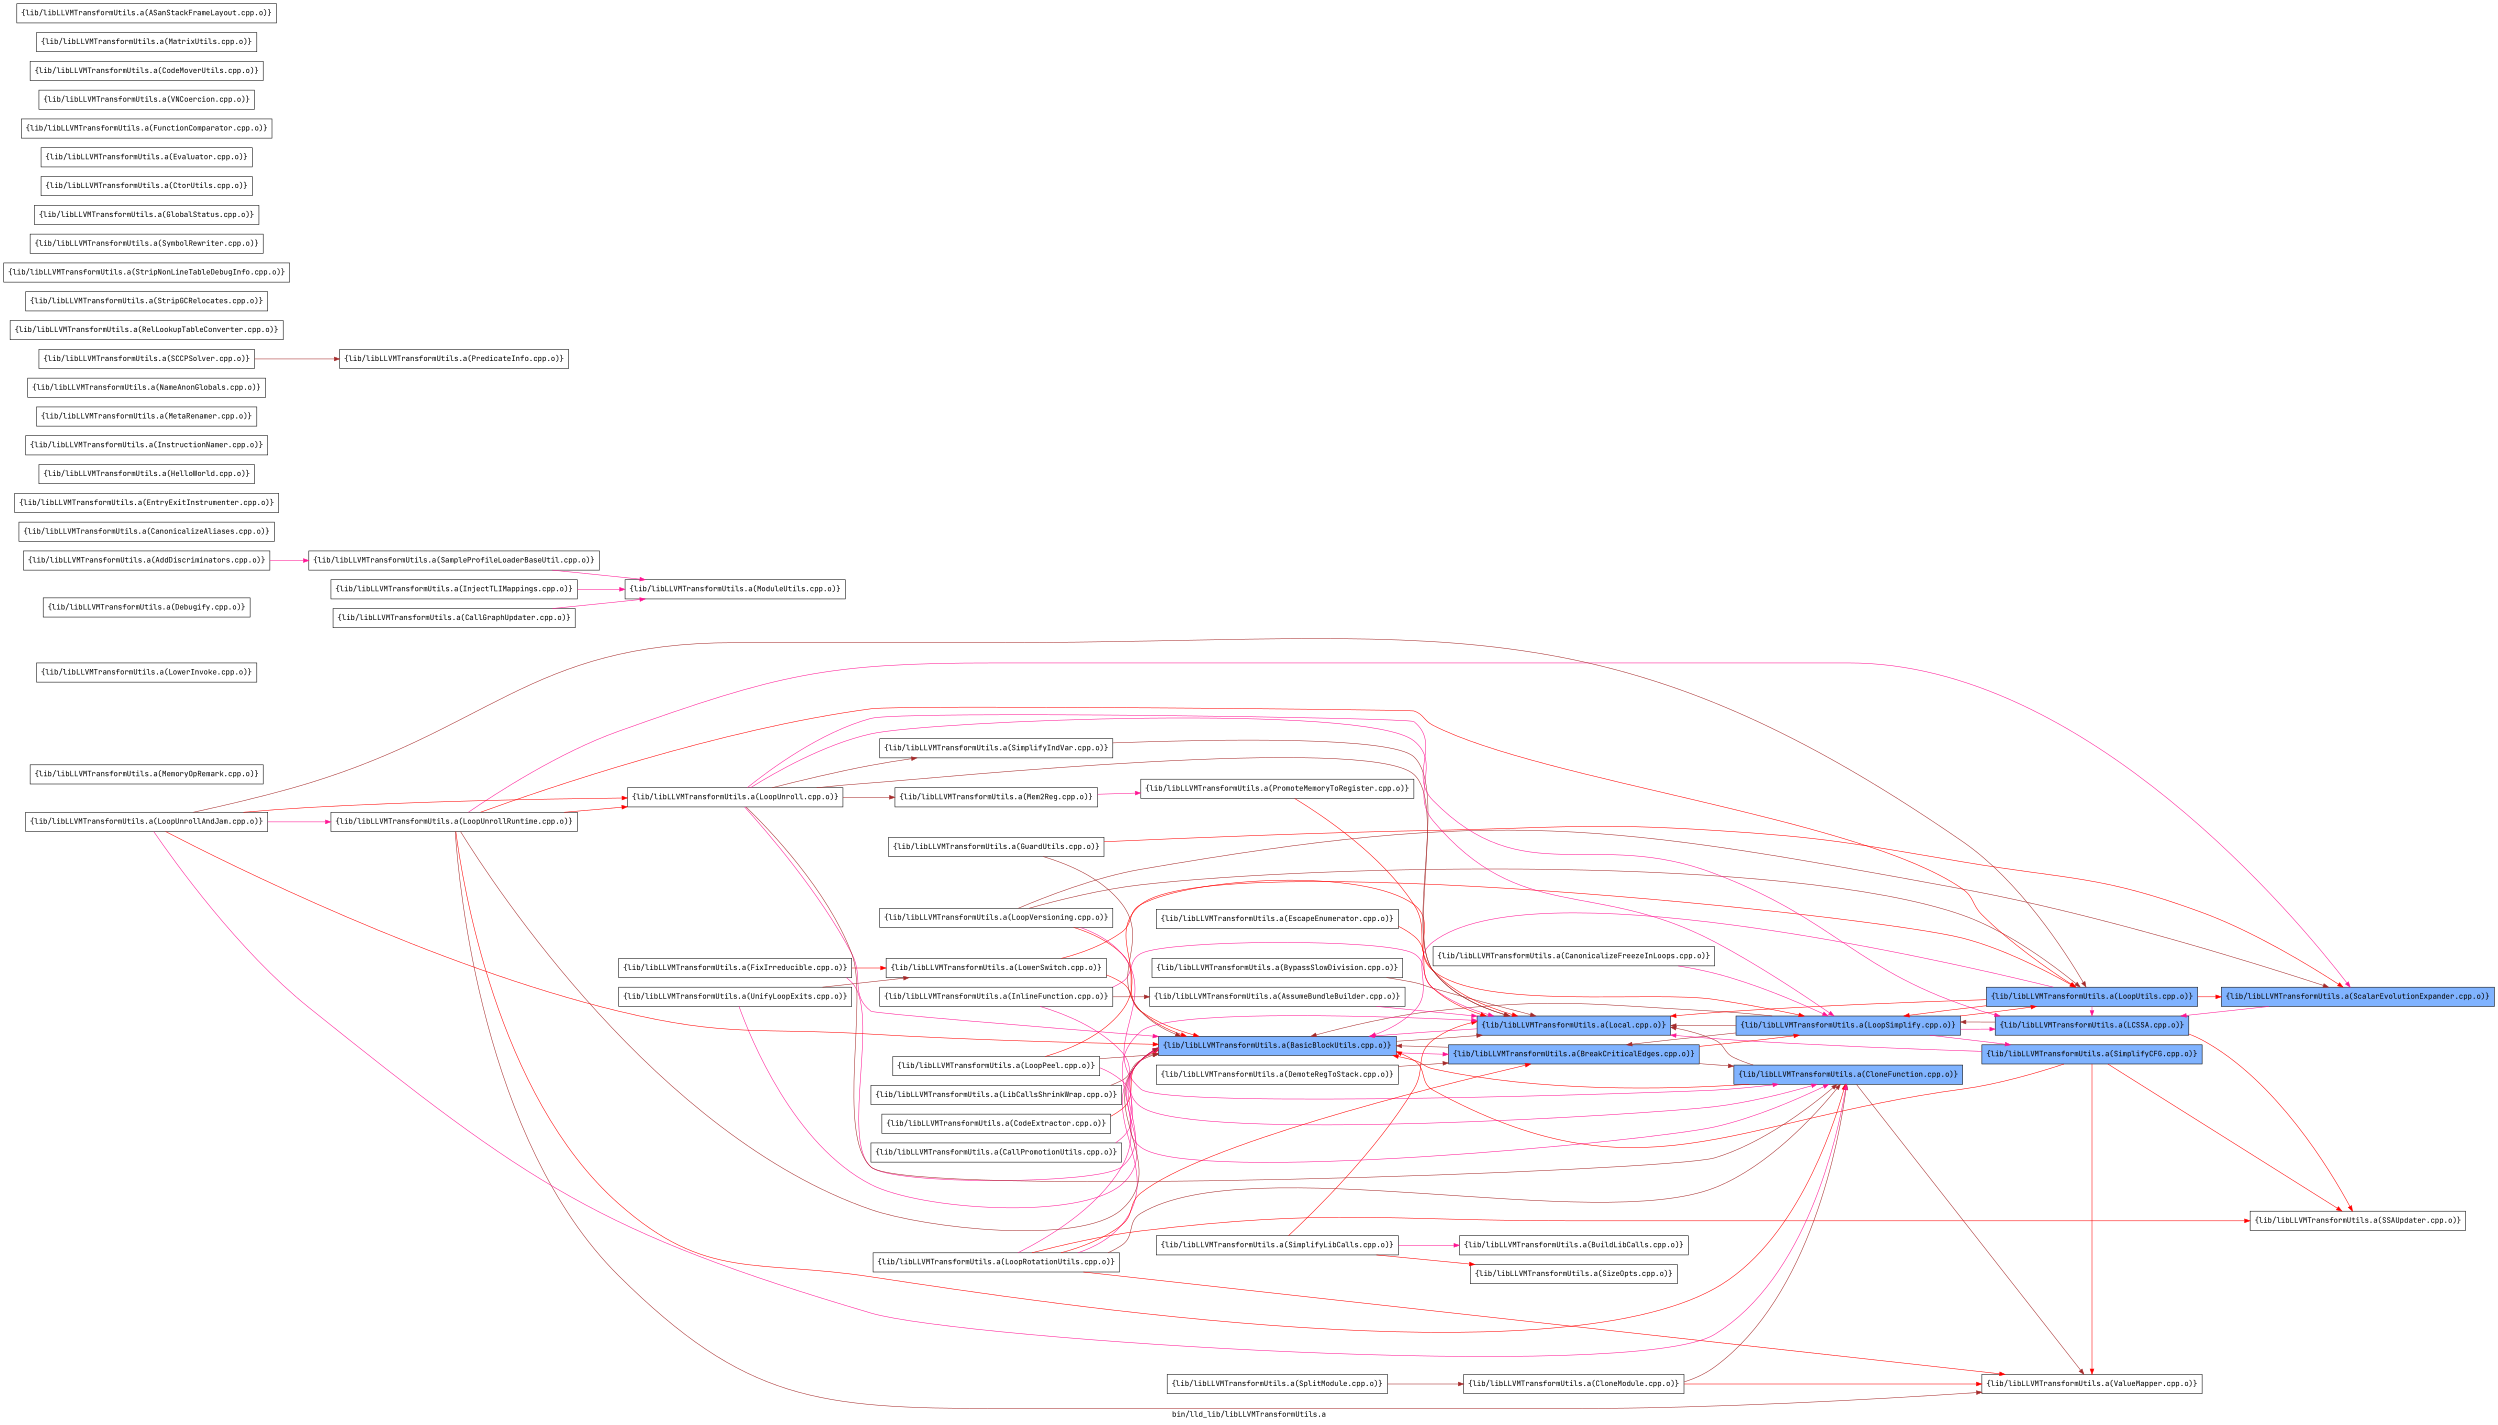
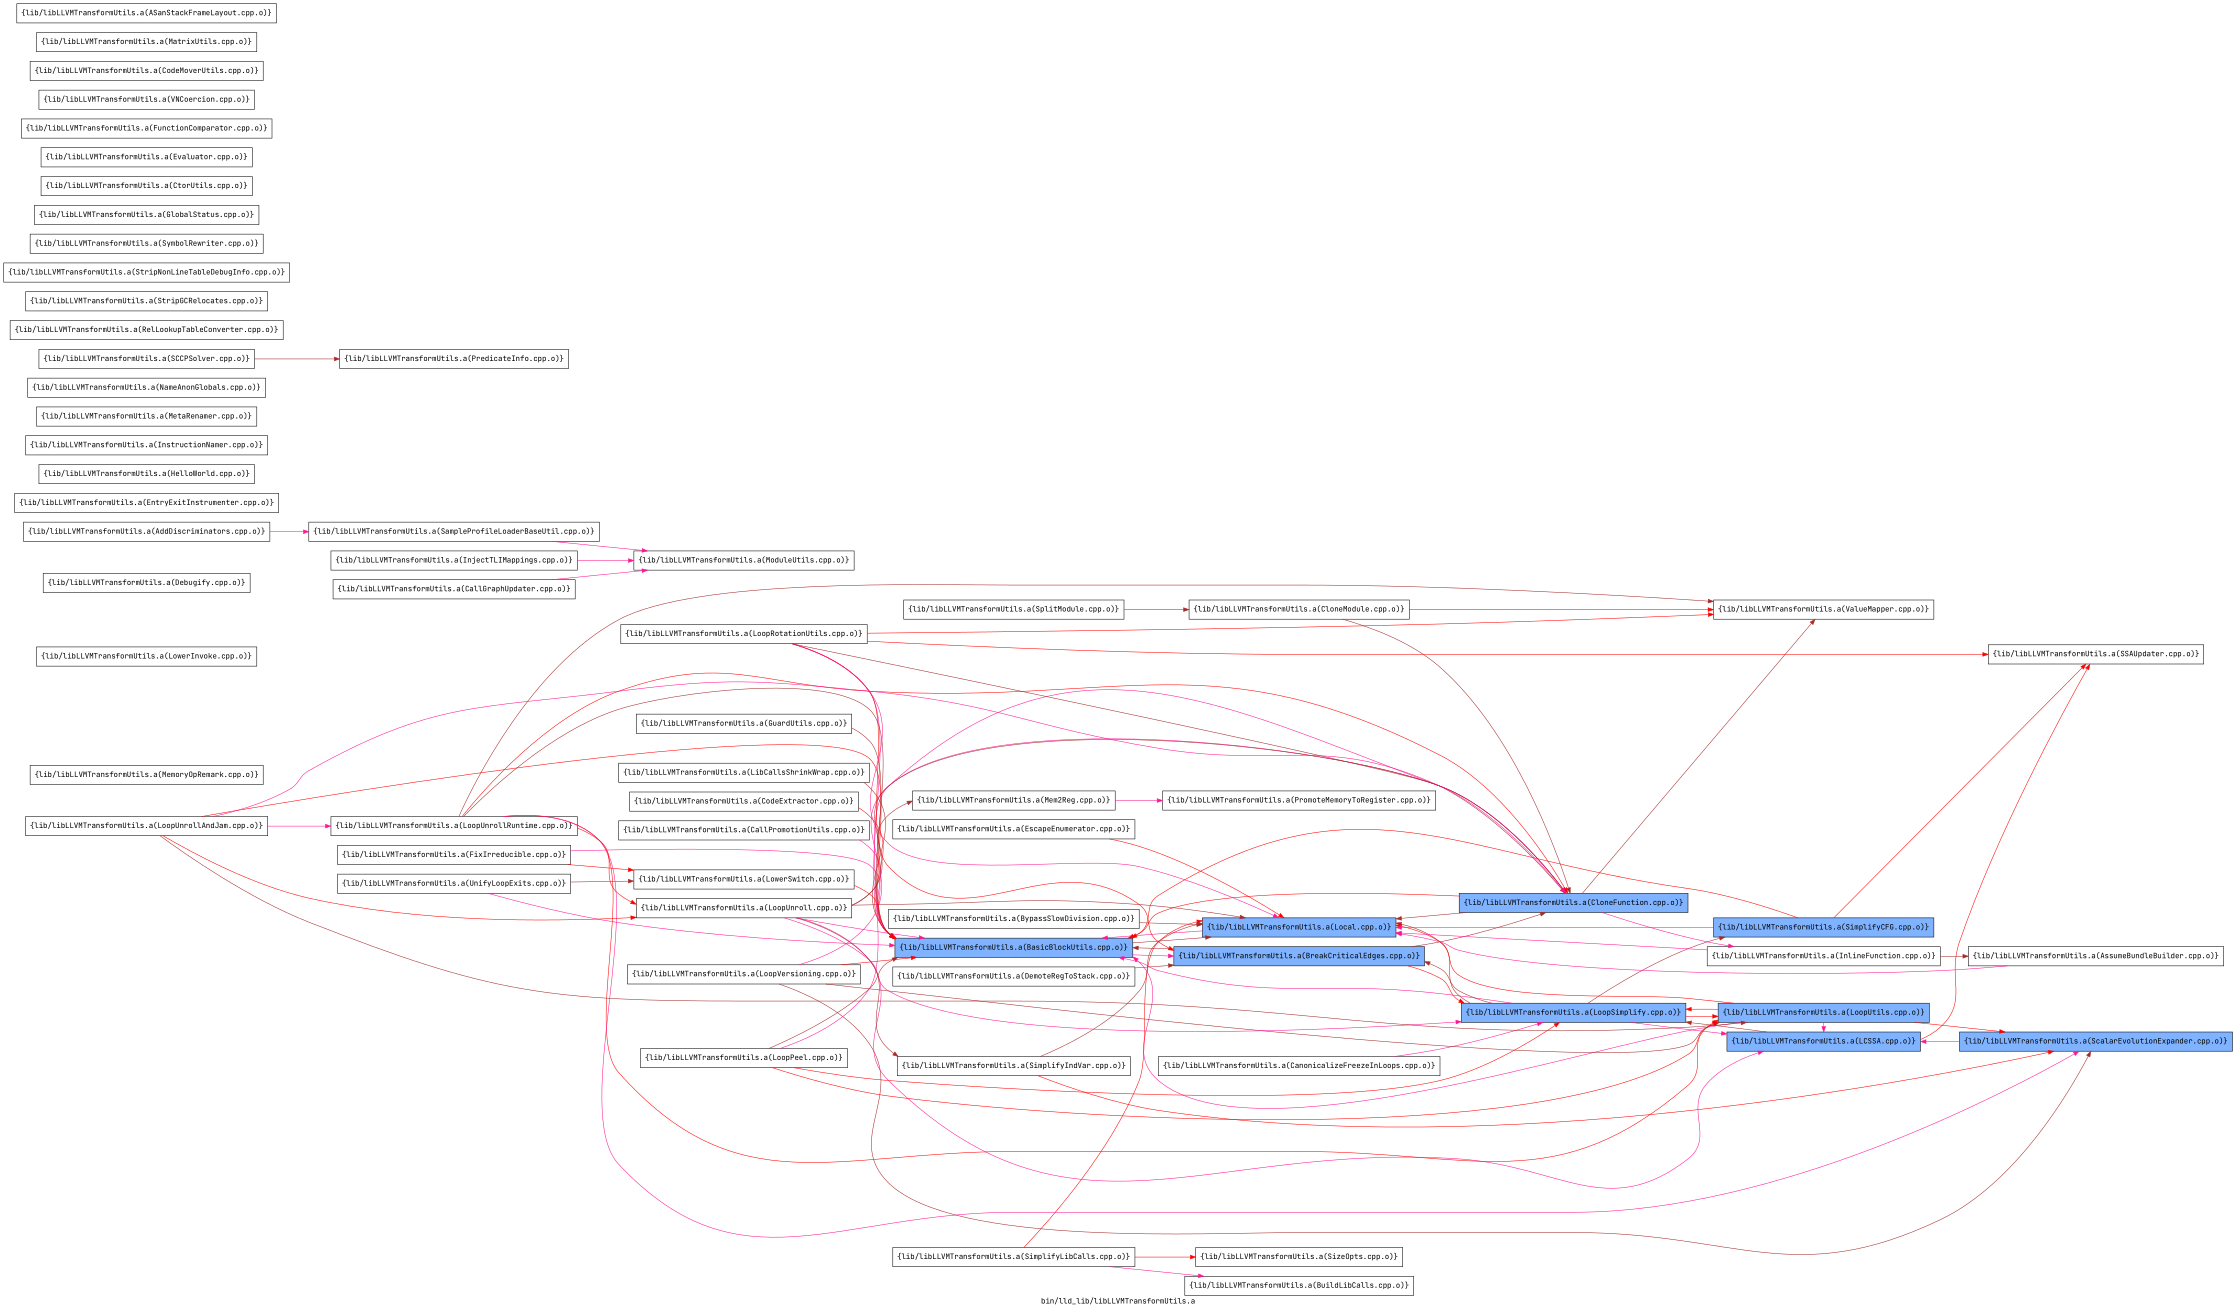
node "{lib/libLLVMTransformUtils.a(CanonicalizeAliases.cpp.o)}": removed
edge "{lib/libLLVMTransformUtils.a(GuardUtils.cpp.o)}" -> "{lib/libLLVMTransformUtils.a(ScalarEvolutionExpander.cpp.o)}": now "{lib/libLLVMTransformUtils.a(SimplifyIndVar.cpp.o)}" -> "{lib/libLLVMTransformUtils.a(ScalarEvolutionExpander.cpp.o)}"
edge "{lib/libLLVMTransformUtils.a(PromoteMemoryToRegister.cpp.o)}" -> "{lib/libLLVMTransformUtils.a(Local.cpp.o)}": removed
edge "{lib/libLLVMTransformUtils.a(LowerSwitch.cpp.o)}" -> "{lib/libLLVMTransformUtils.a(LoopSimplify.cpp.o)}": now "{lib/libLLVMTransformUtils.a(LoopPeel.cpp.o)}" -> "{lib/libLLVMTransformUtils.a(LoopSimplify.cpp.o)}"
edge "{lib/libLLVMTransformUtils.a(LoopSimplify.cpp.o)}" -> "{lib/libLLVMTransformUtils.a(BasicBlockUtils.cpp.o)}": color brown -> deeppink
edge "{lib/libLLVMTransformUtils.a(LoopSimplify.cpp.o)}" -> "{lib/libLLVMTransformUtils.a(SimplifyCFG.cpp.o)}": color deeppink -> brown
edge "{lib/libLLVMTransformUtils.a(InlineFunction.cpp.o)}" -> "{lib/libLLVMTransformUtils.a(CloneFunction.cpp.o)}": reversed
edge "{lib/libLLVMTransformUtils.a(SimplifyCFG.cpp.o)}" -> "{lib/libLLVMTransformUtils.a(ValueMapper.cpp.o)}": removed
